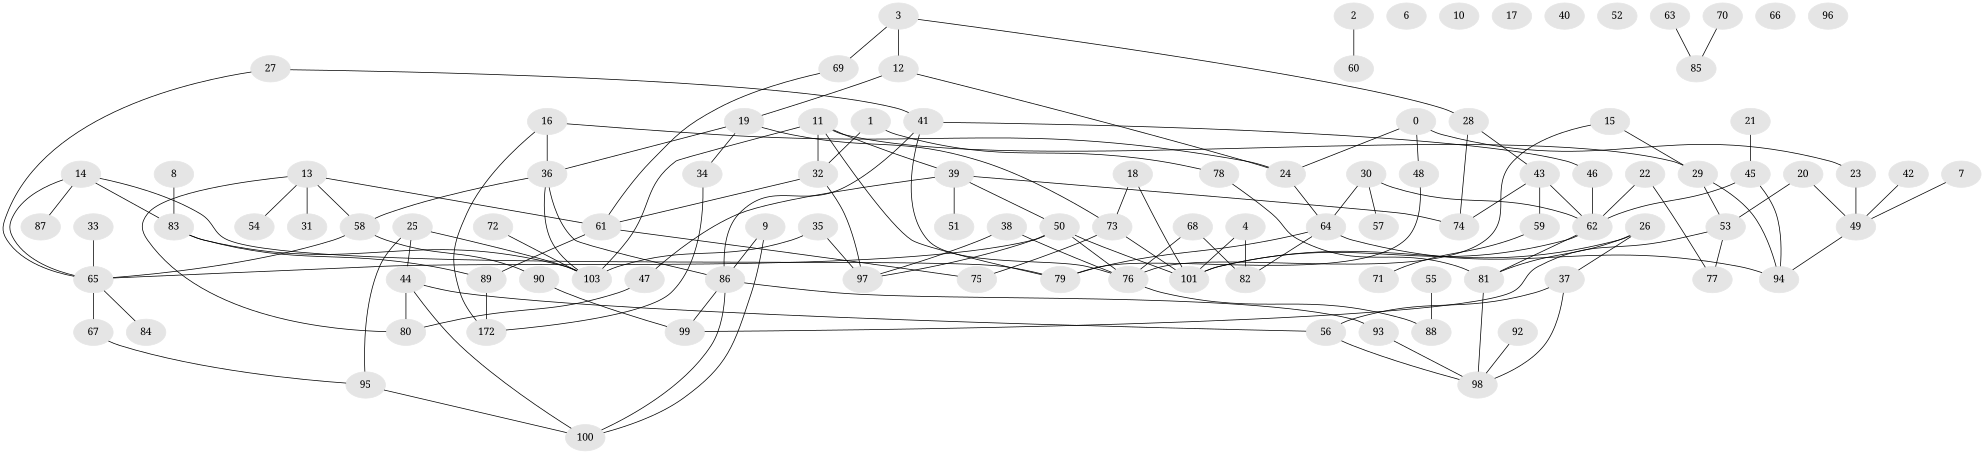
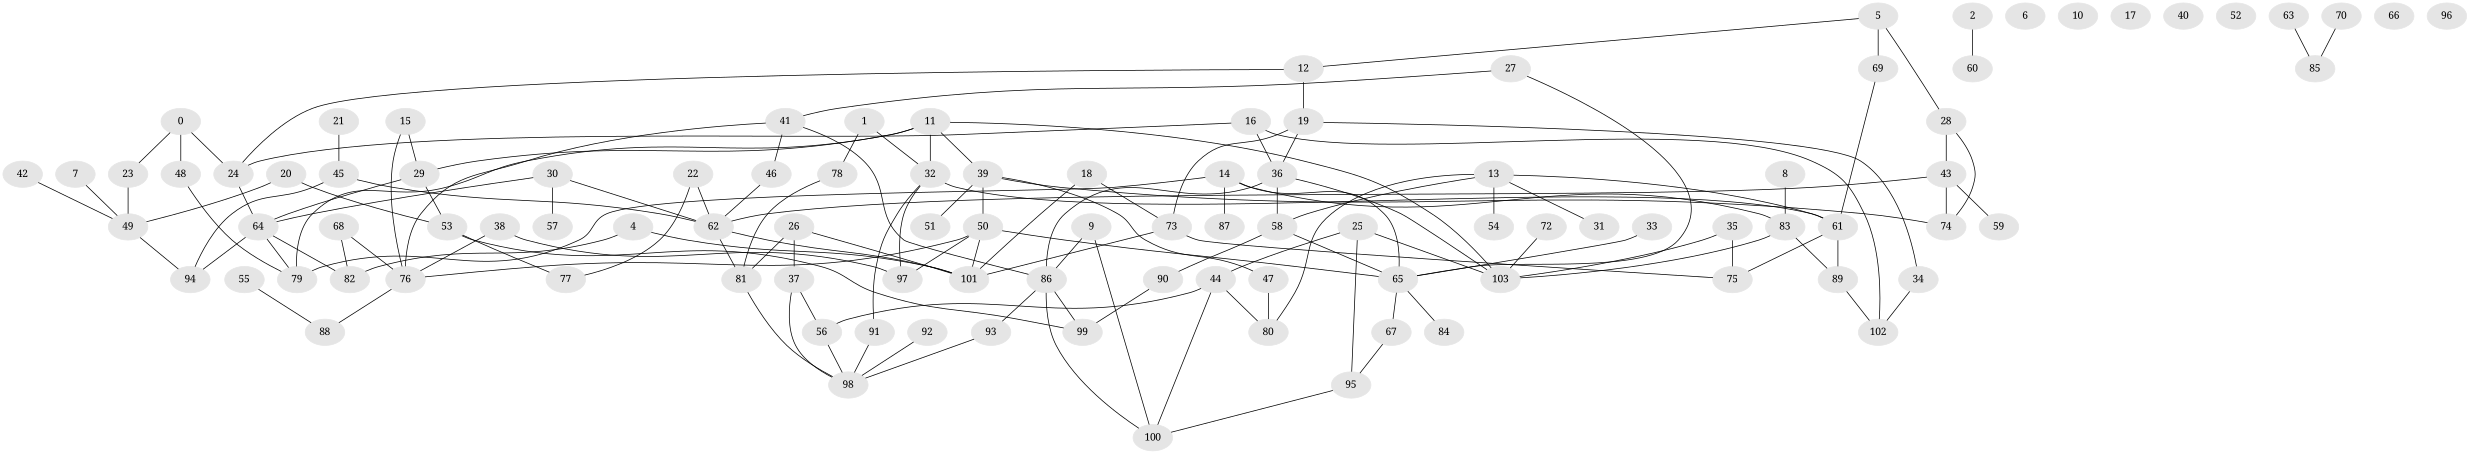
node "3": label "3" -> "5"
edge "29" -- "94": now "29" -- "64"
edge "35" -- "97": now "35" -- "75"
node "71": removed
node "172": label "172" -> "102"
node "91": added
